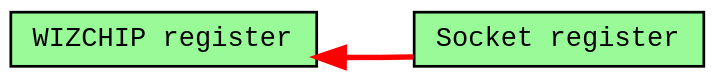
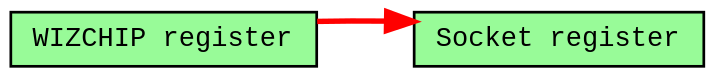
edge "Socket register" -> "WIZCHIP register": reversed
